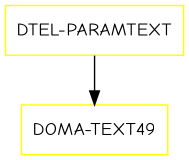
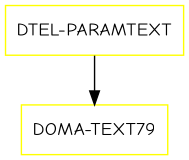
node "DOMA-TEXT49": label "DOMA-TEXT49" -> "DOMA-TEXT79"
